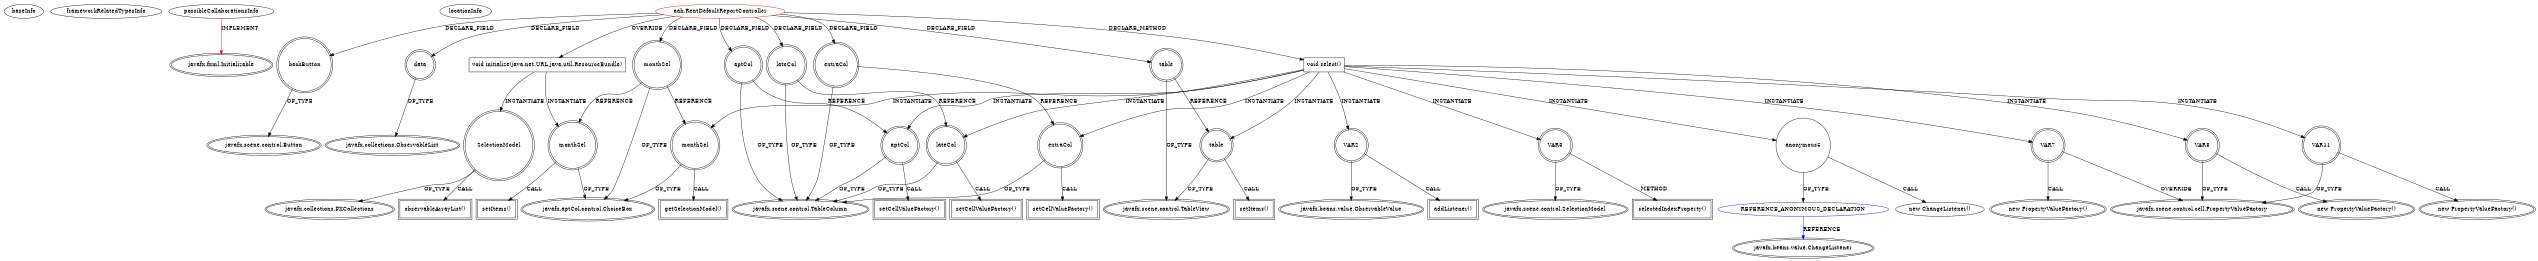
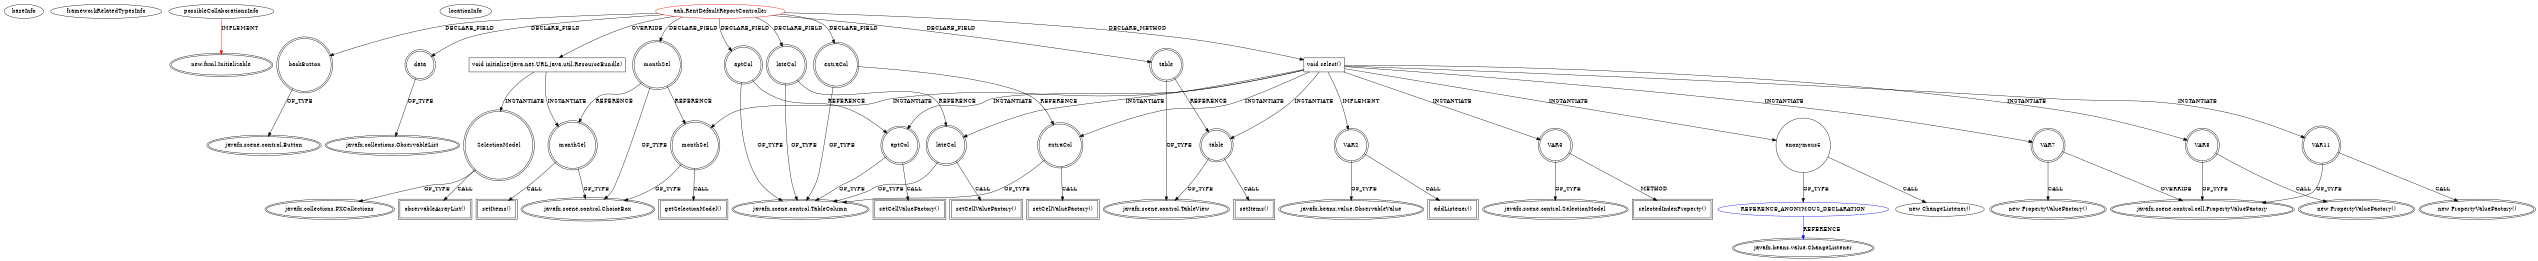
node "javafx.fxml.Initializable": label "javafx.fxml.Initializable" -> "new.fxml.Initializable"
edge "void select()" -> "VAR2": label "INSTANTIATE" -> "IMPLEMENT"
node "javafx.aptCol.control.ChoiceBox": label "javafx.aptCol.control.ChoiceBox" -> "javafx.scene.control.ChoiceBox"
